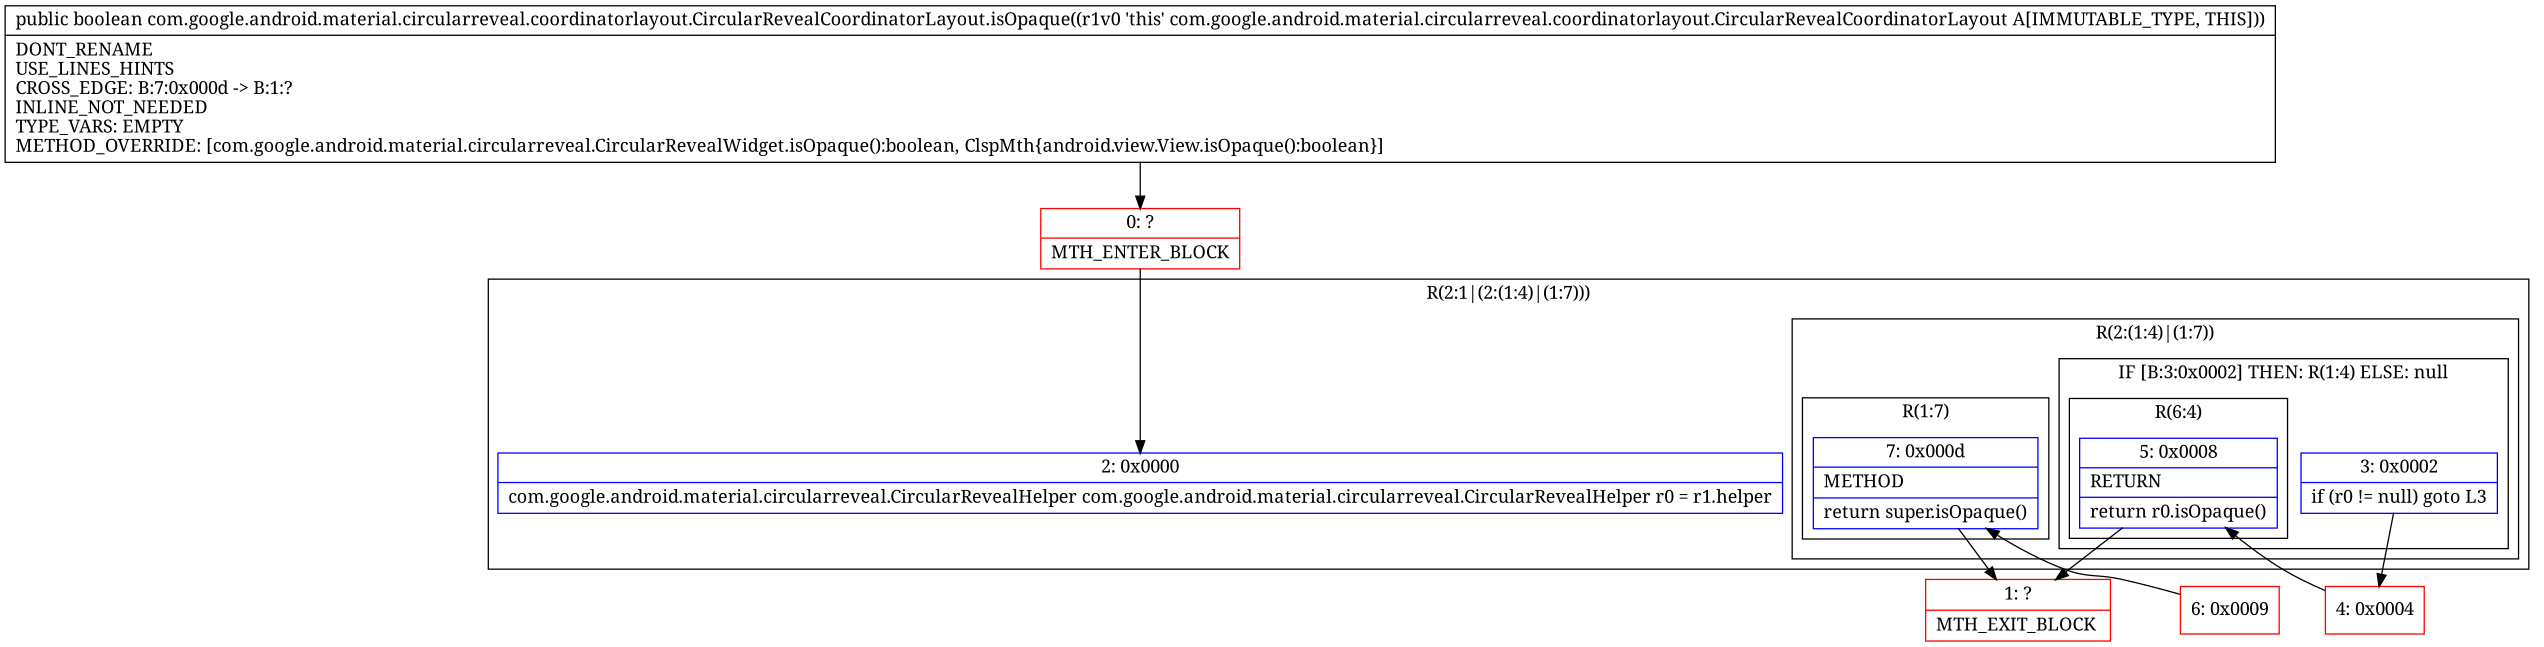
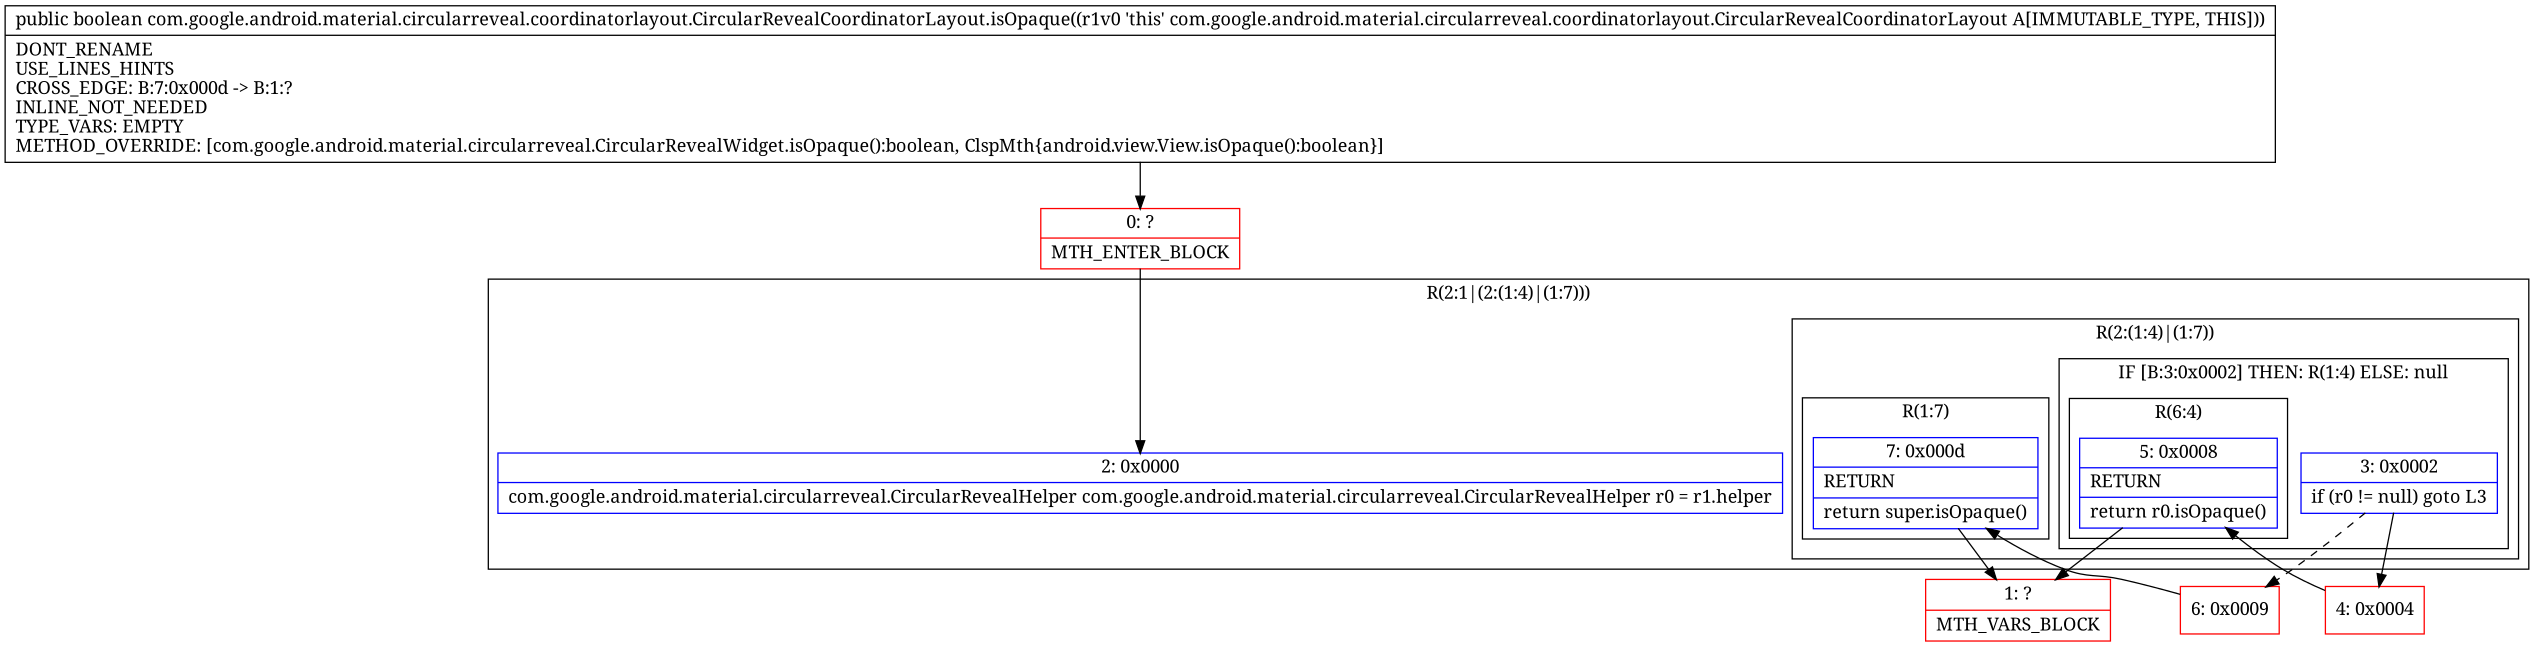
node "7: 0x000d": text "METHOD" -> "RETURN"
edge "3: 0x0002" -> "6: 0x0009": added
node "1: ?": text "MTH_EXIT_BLOCK" -> "MTH_VARS_BLOCK"
